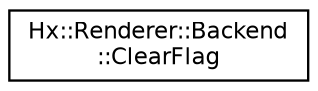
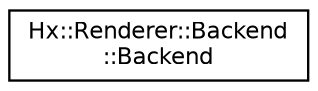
node "Hx::Renderer::Backend ::ClearFlag": label "Hx::Renderer::Backend ::ClearFlag" -> "Hx::Renderer::Backend ::Backend"
